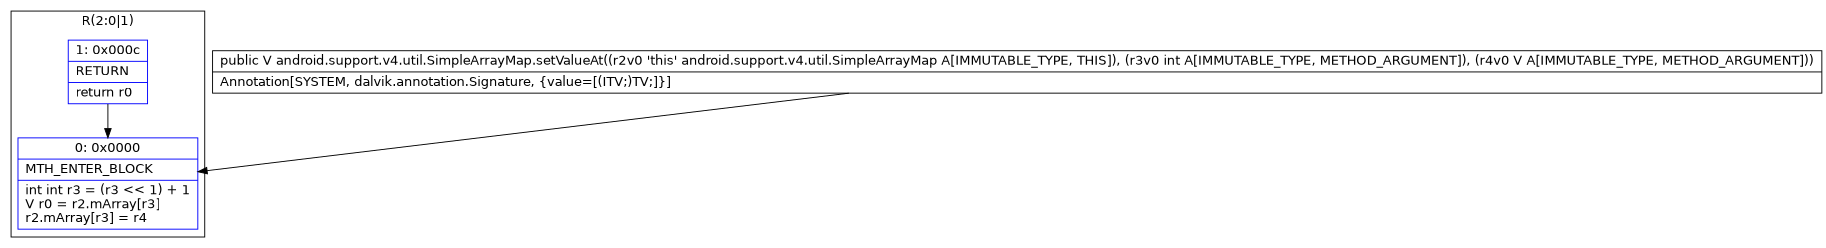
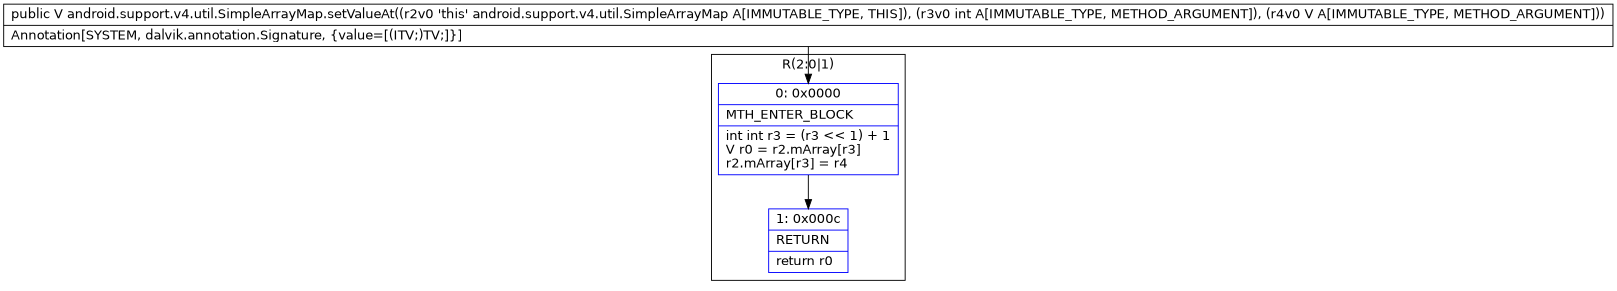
edge "1: 0x000c" -> "0: 0x0000": reversed
